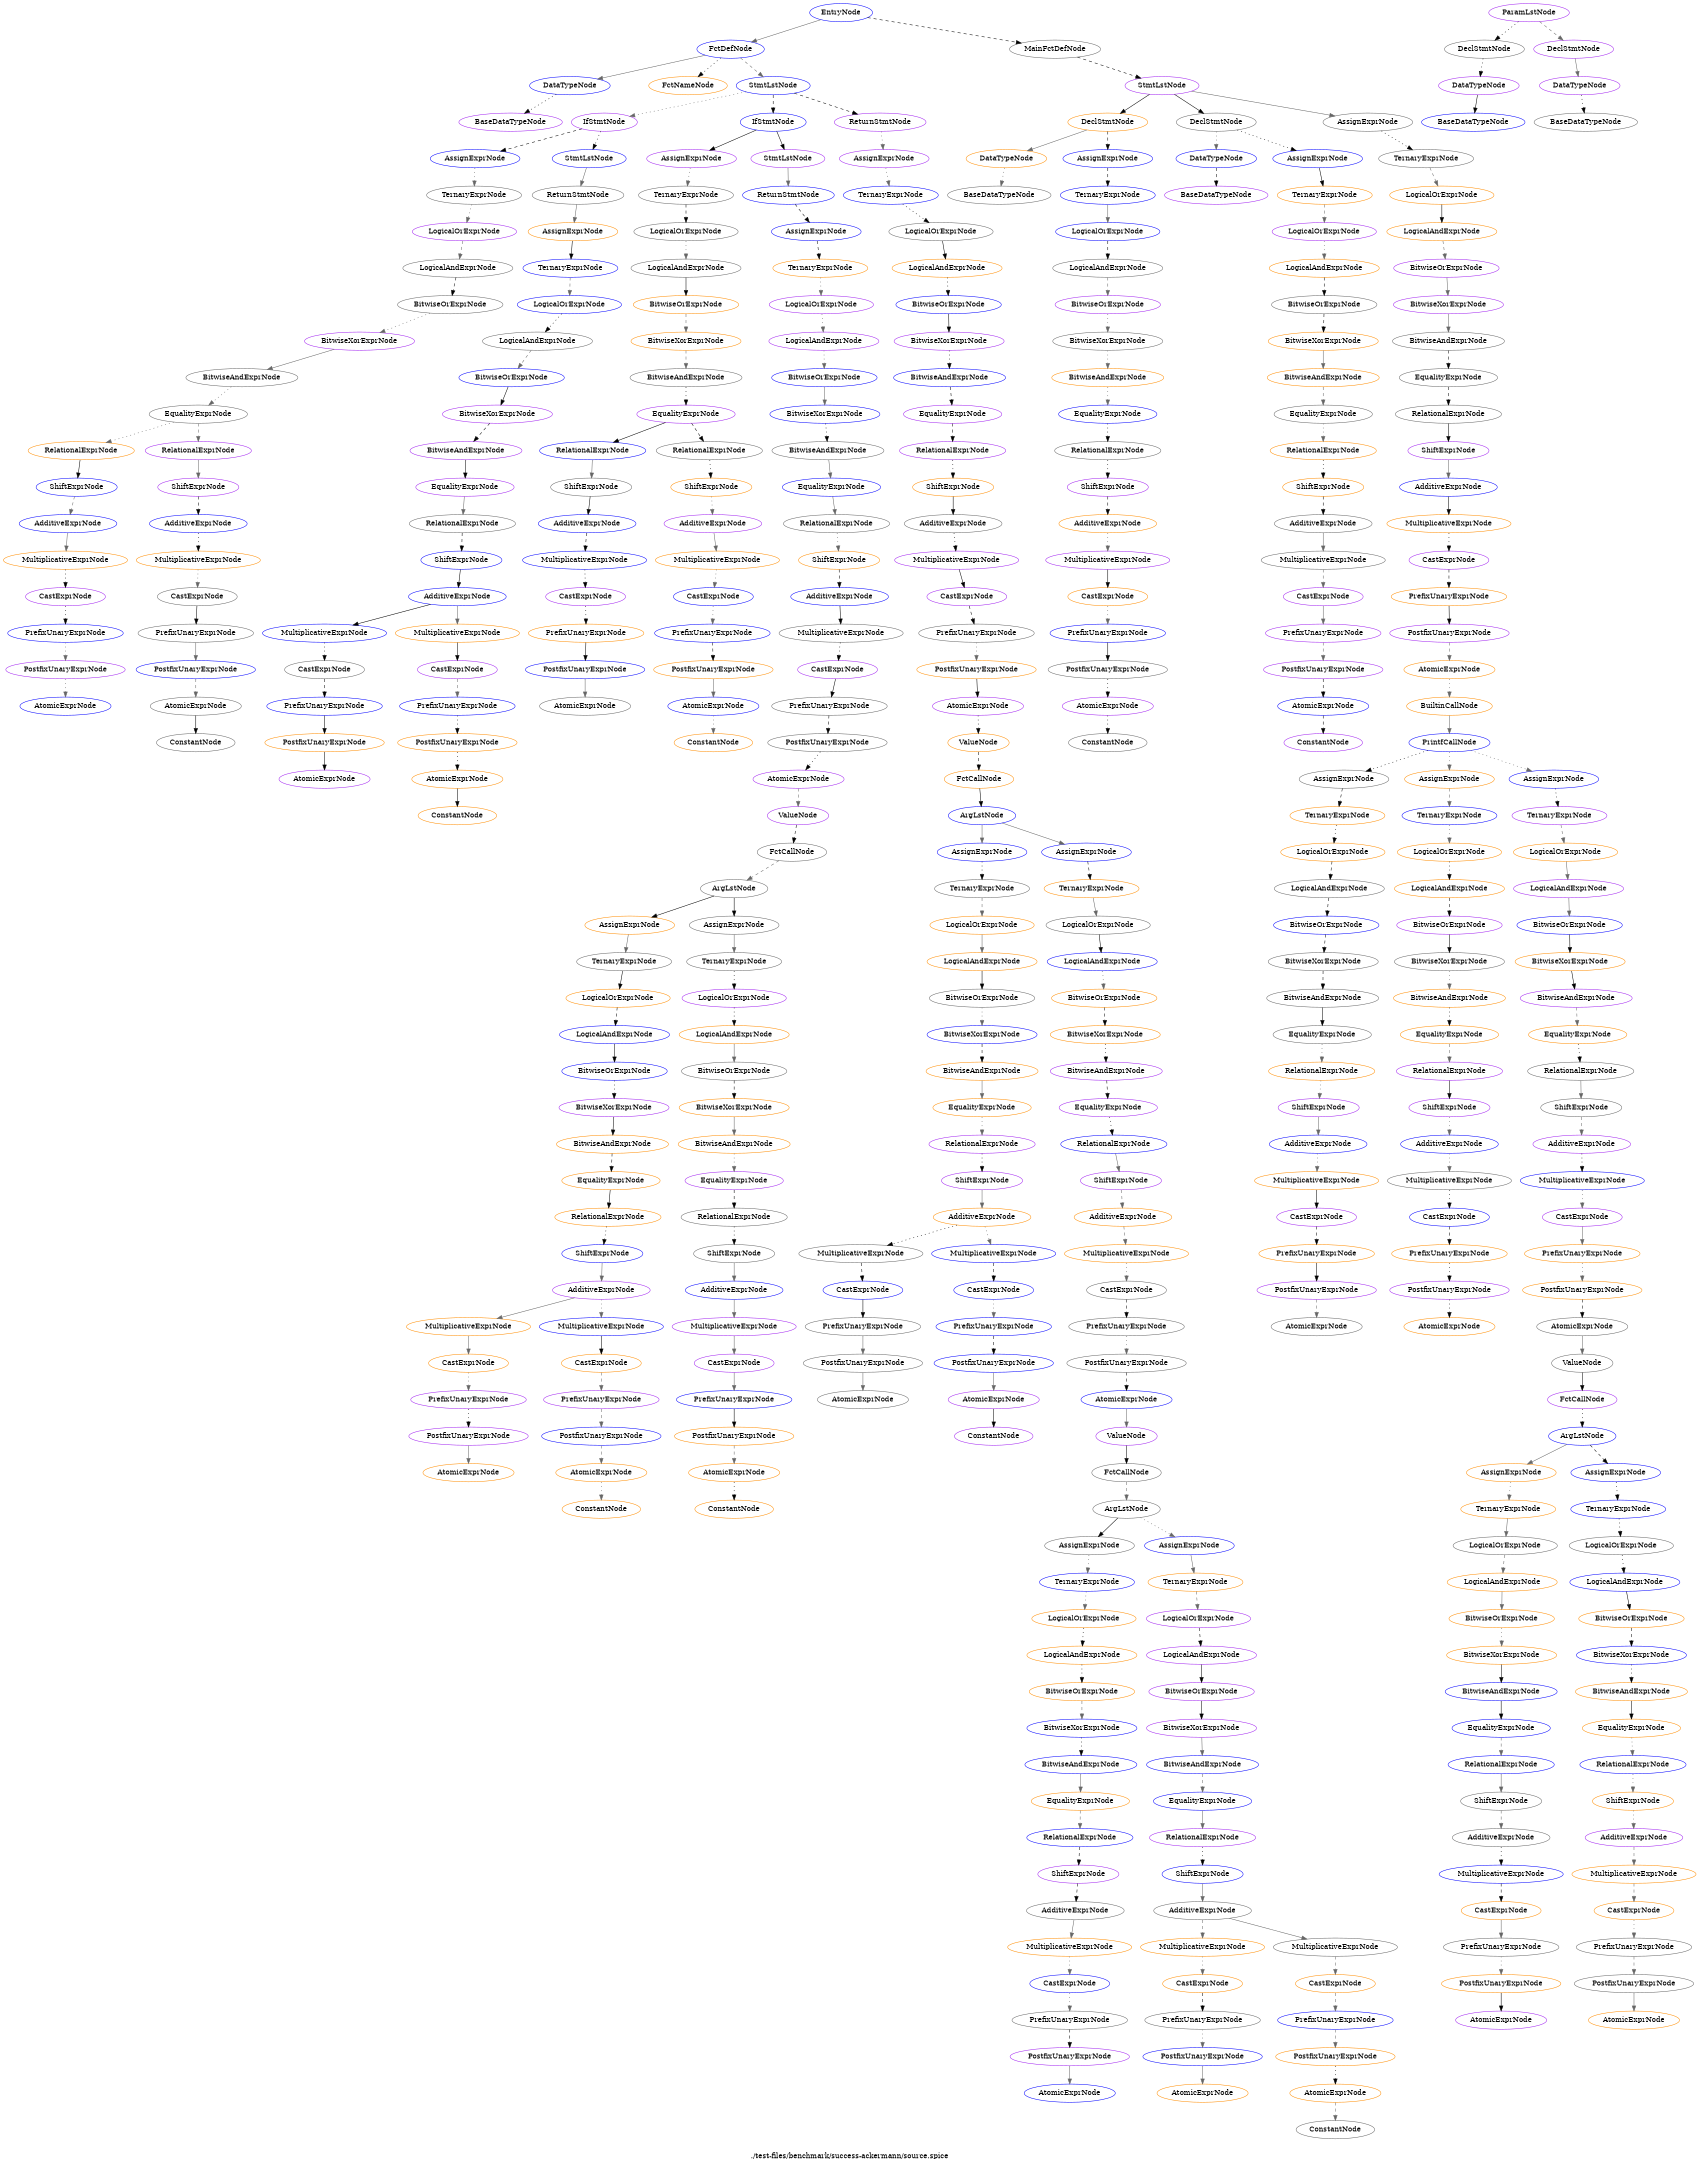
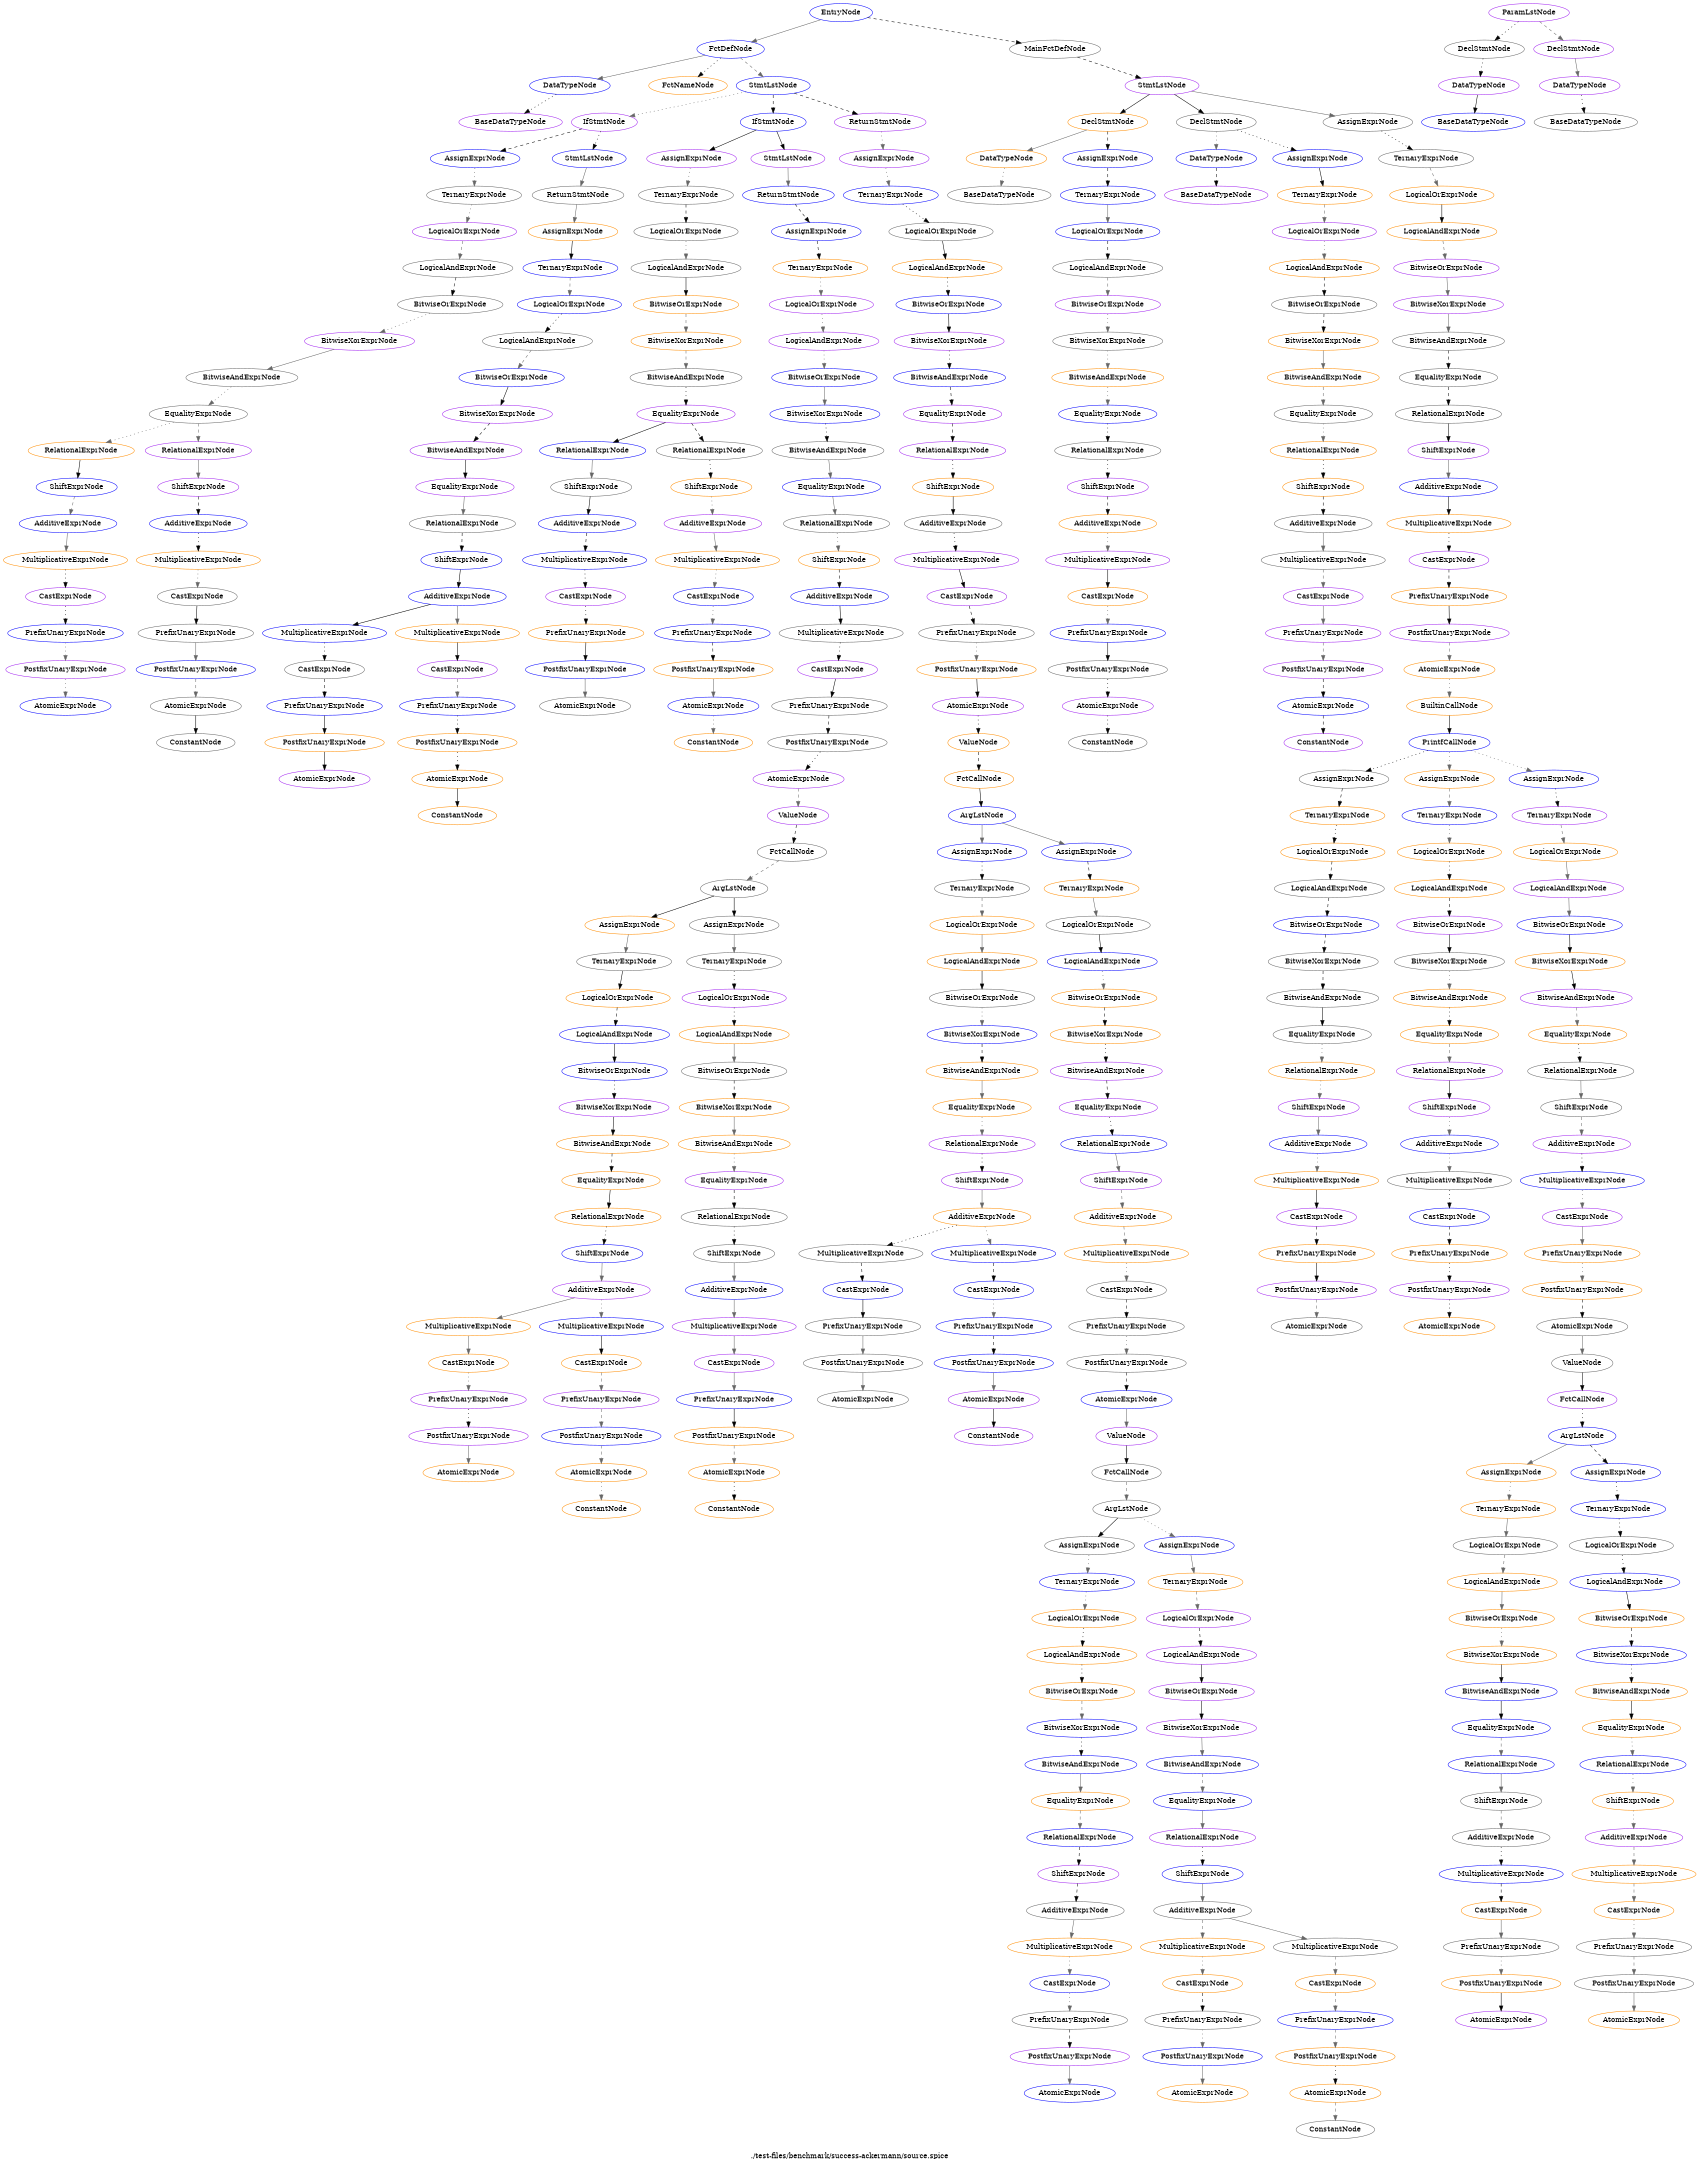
edge "BuiltinCallNode" -> "PrintfCallNode": color gray40 -> black
